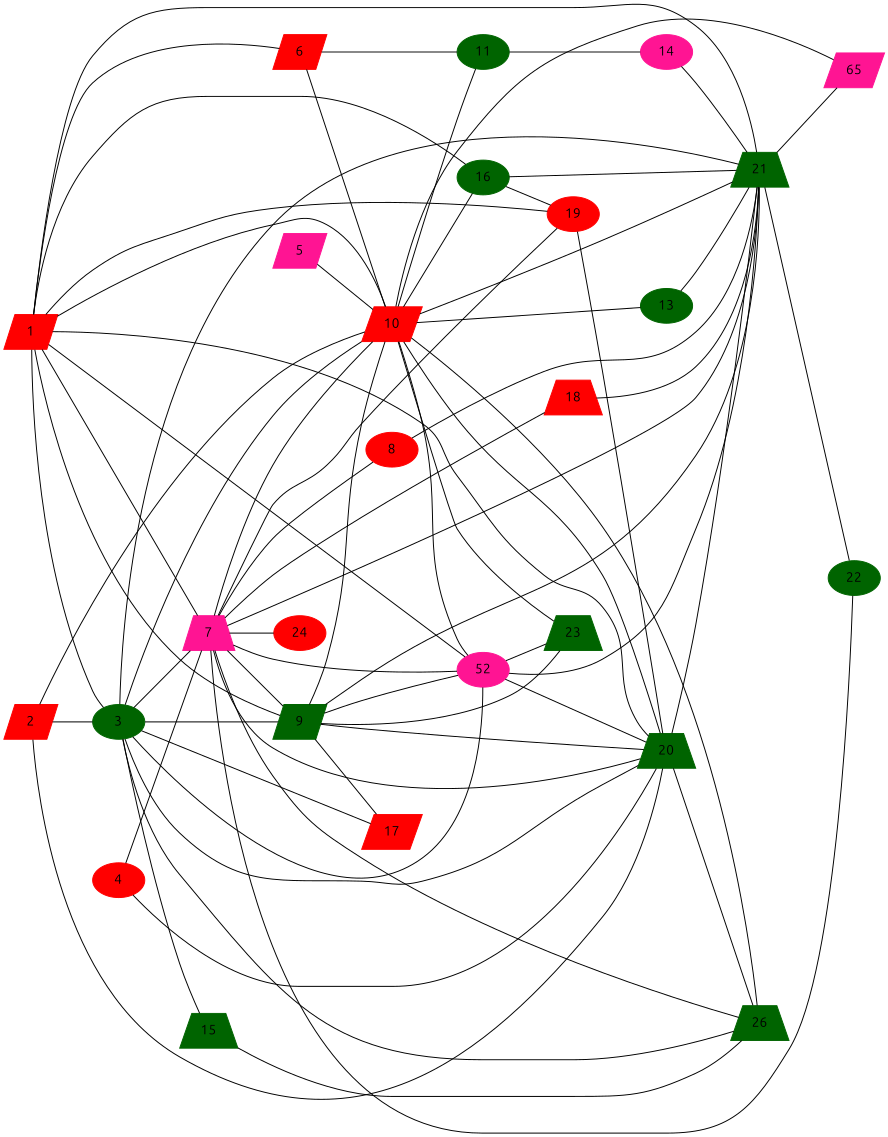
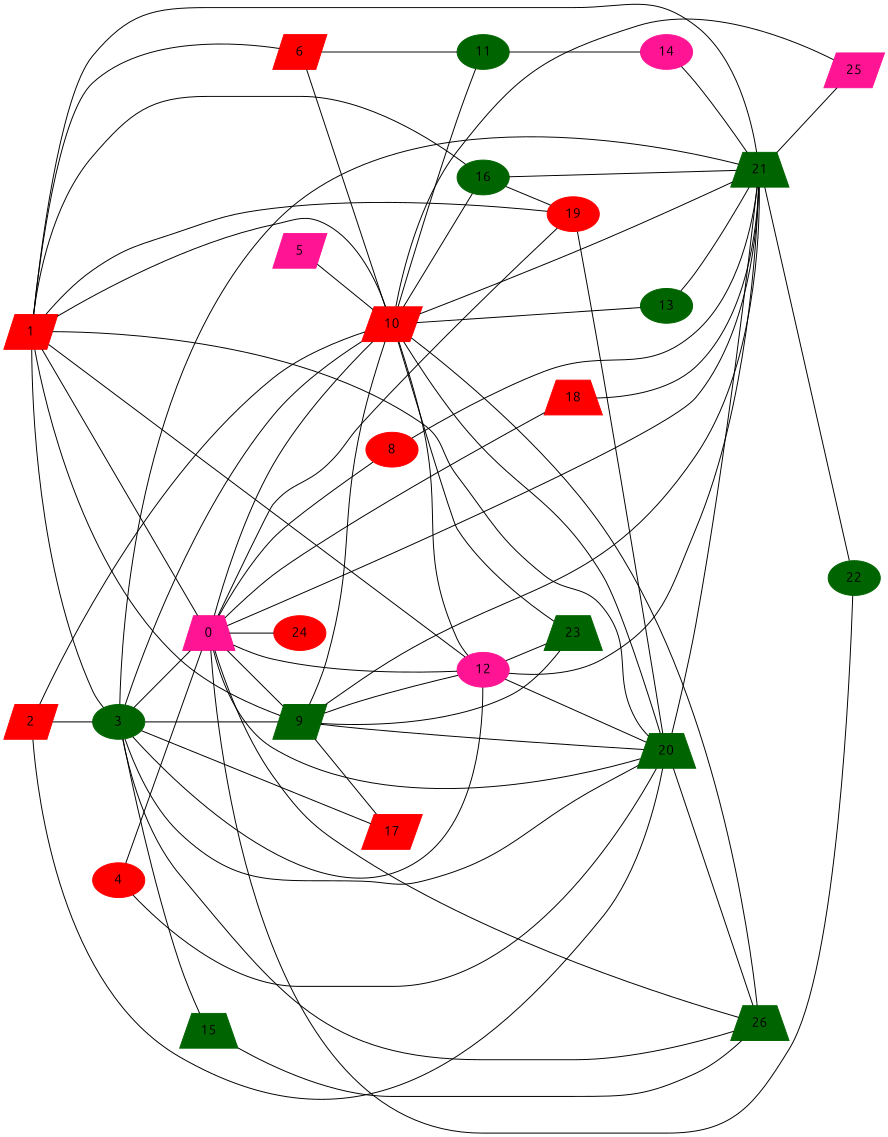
node "65": label "65" -> "25"
node "7": label "7" -> "0"
node "52": label "52" -> "12"
